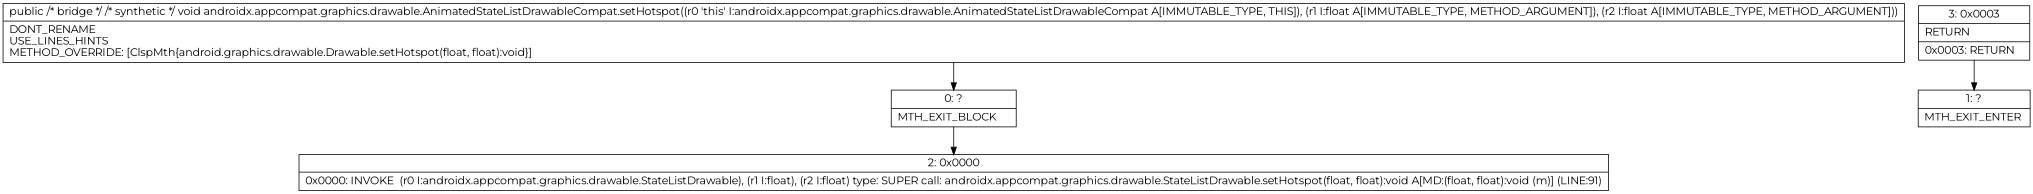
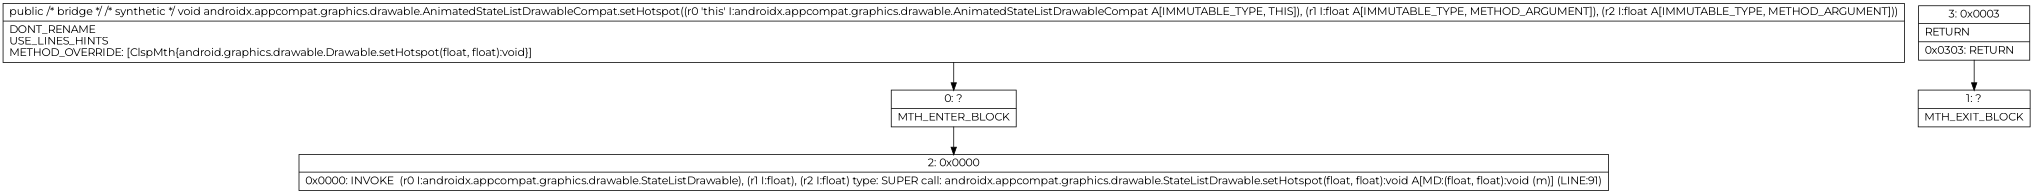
node "3: 0x0003": text "0x0003: RETURN" -> "0x0303: RETURN"
node "0: ?": text "MTH_EXIT_BLOCK" -> "MTH_ENTER_BLOCK"
node "1: ?": text "MTH_EXIT_ENTER" -> "MTH_EXIT_BLOCK"
